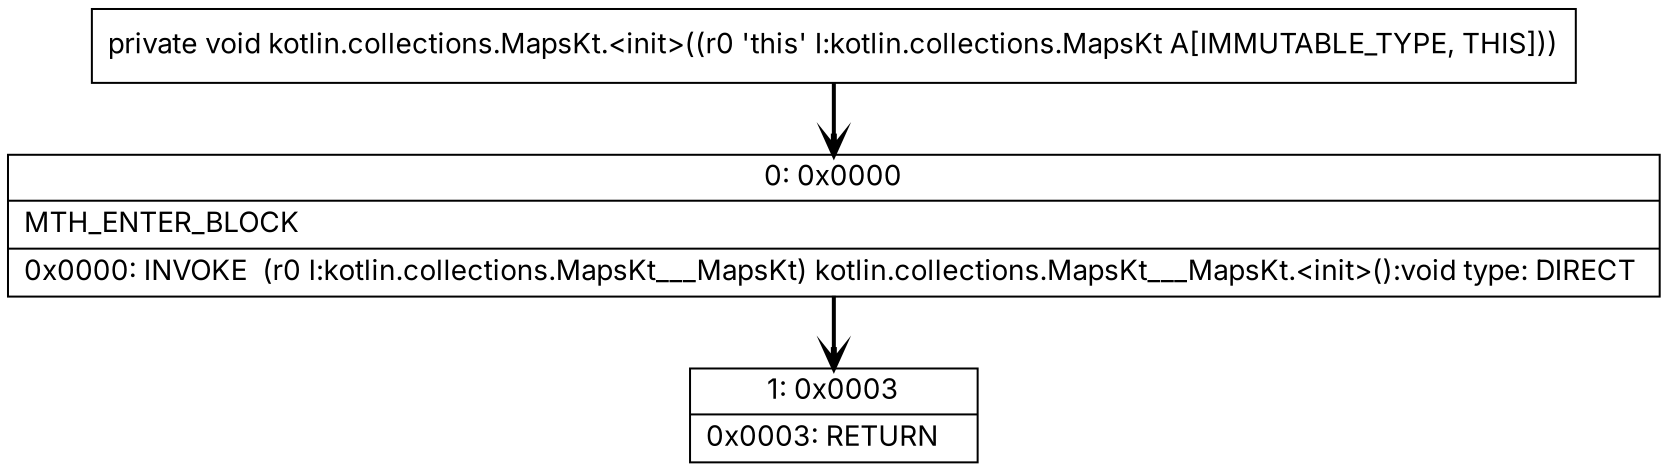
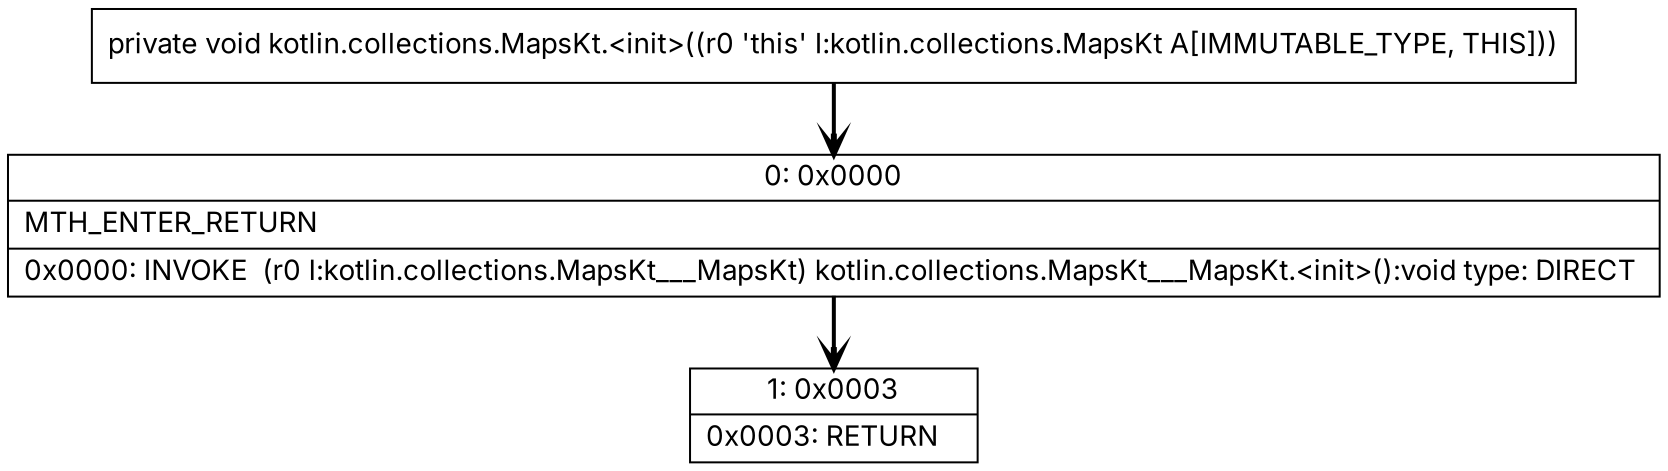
node "0: 0x0000": text "MTH_ENTER_BLOCK" -> "MTH_ENTER_RETURN"
